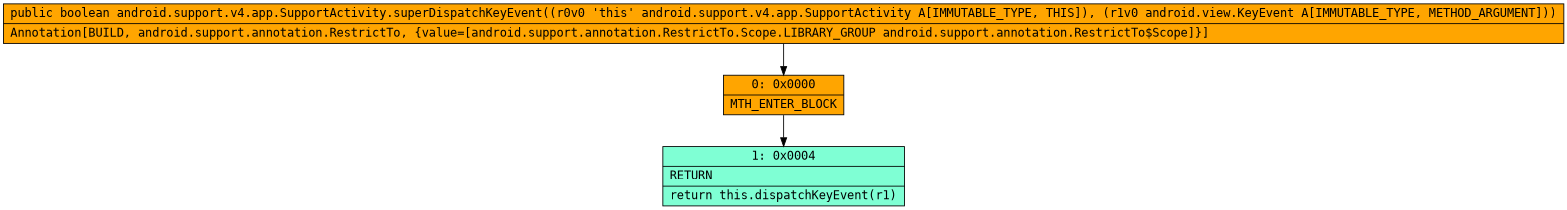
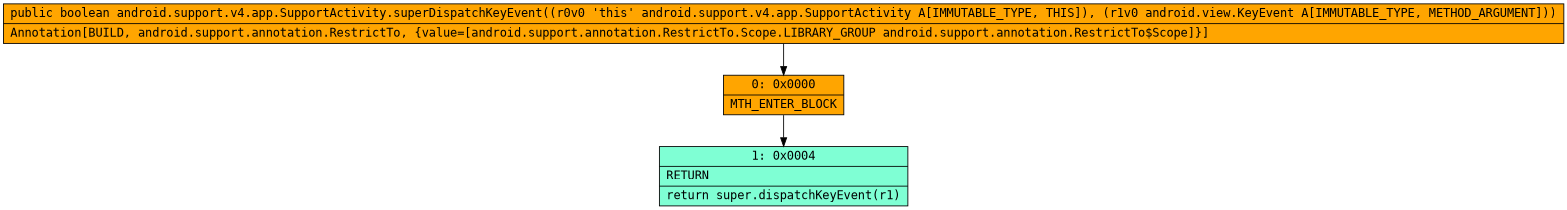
node "1: 0x0004": text "return this.dispatchKeyEvent(r1)" -> "return super.dispatchKeyEvent(r1)"
